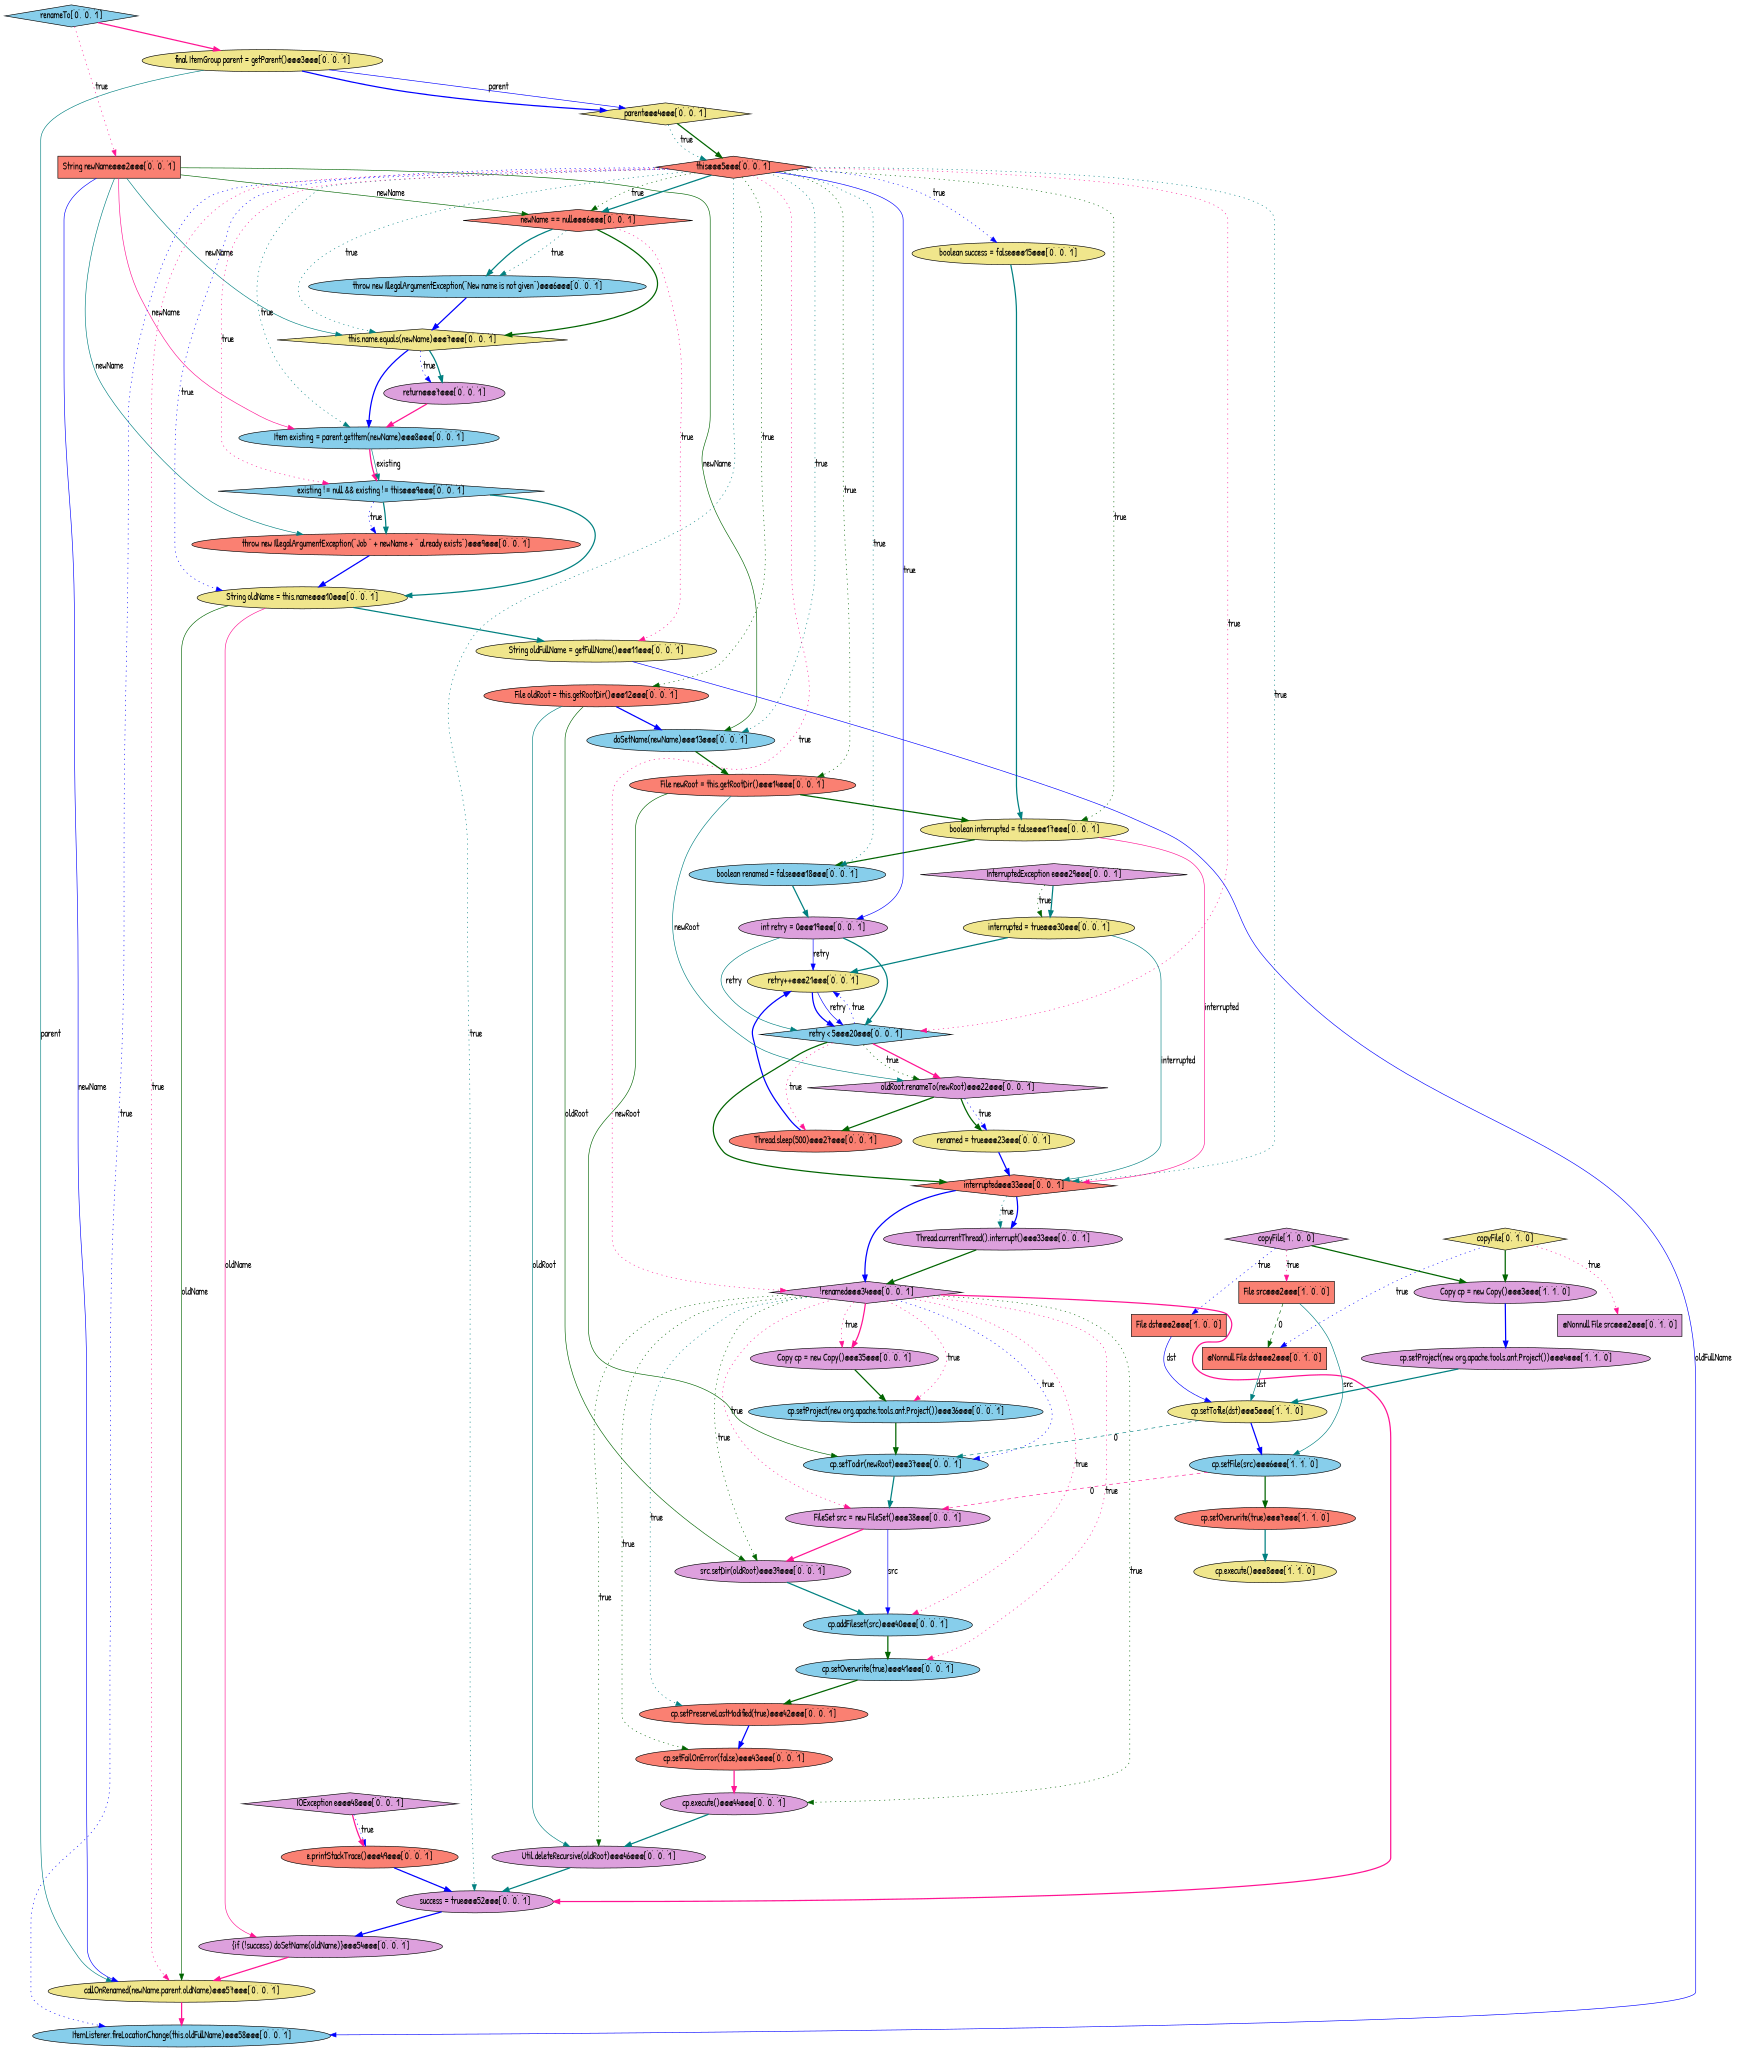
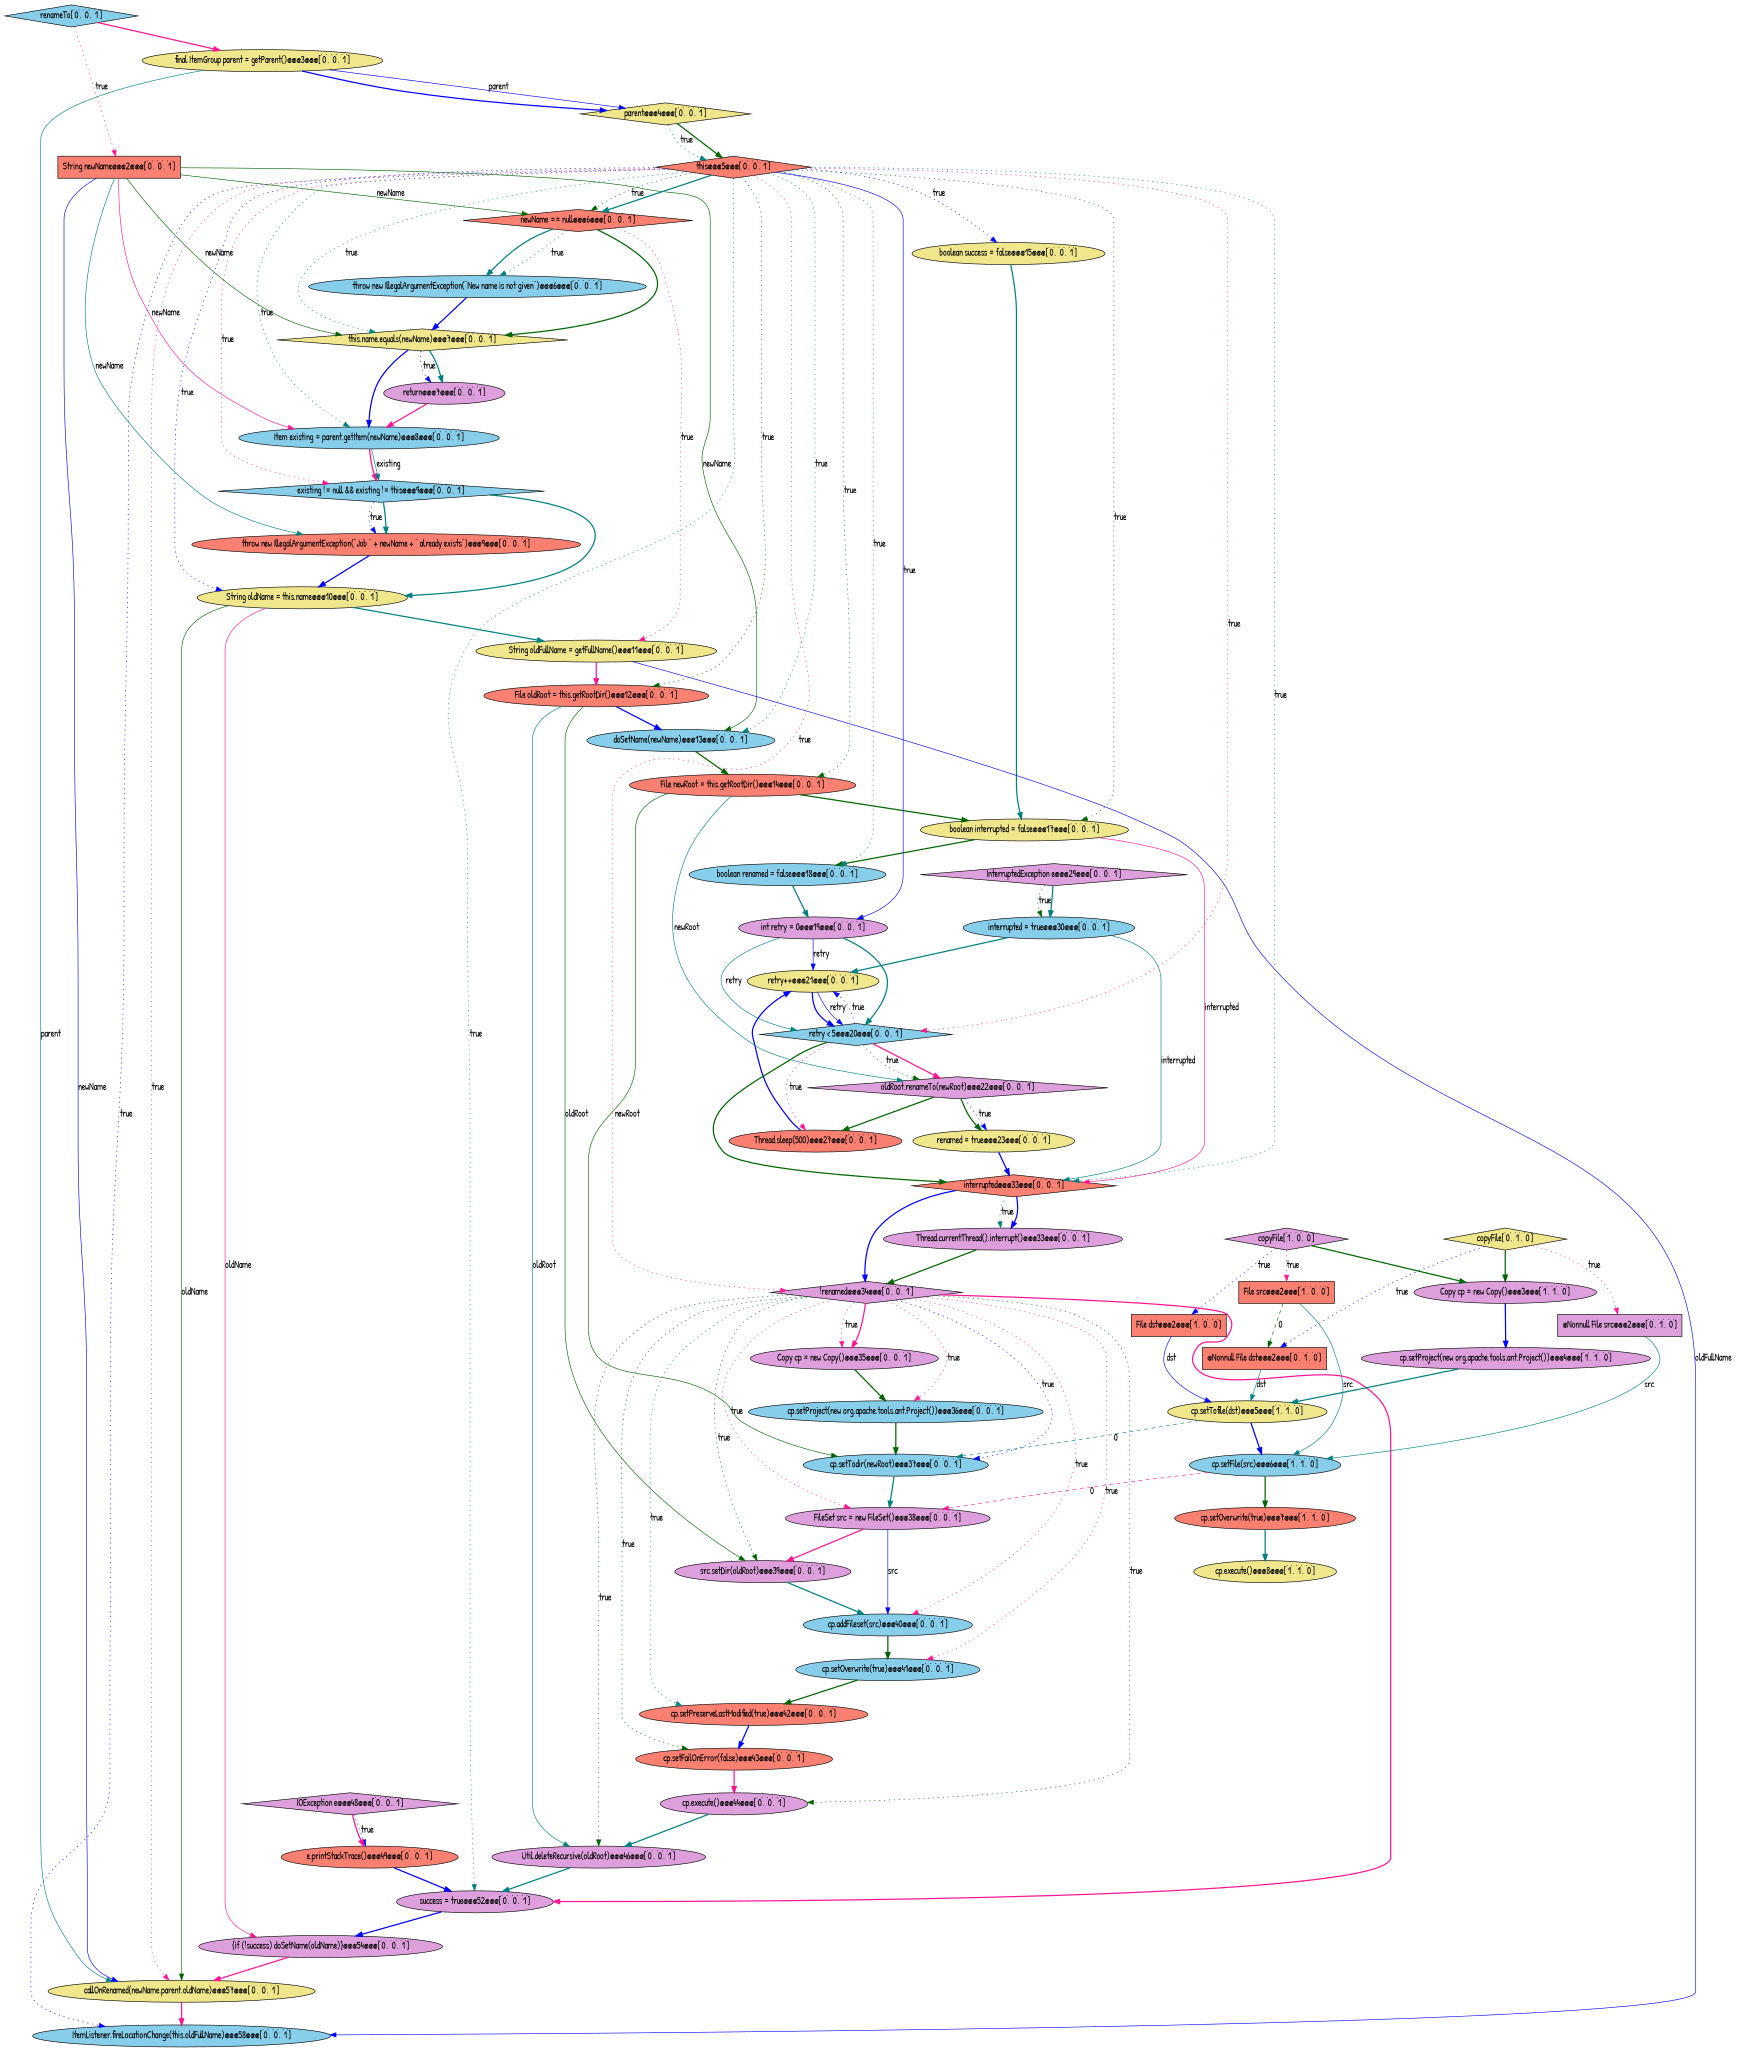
edge "String newName@@@2@@@['0', '0', '1']" -> "this.name.equals(newName)@@@7@@@['0', '0', '1']": color teal -> darkgreen
edge "String oldFullName = getFullName()@@@11@@@['0', '0', '1']" -> "File oldRoot = this.getRootDir()@@@12@@@['0', '0', '1']": added
node "interrupted = true@@@30@@@['0', '0', '1']": fillcolor khaki -> skyblue
edge "@Nonnull File src@@@2@@@['0', '1', '0']" -> "cp.setFile(src)@@@6@@@['1', '1', '0']": added, label "src"
